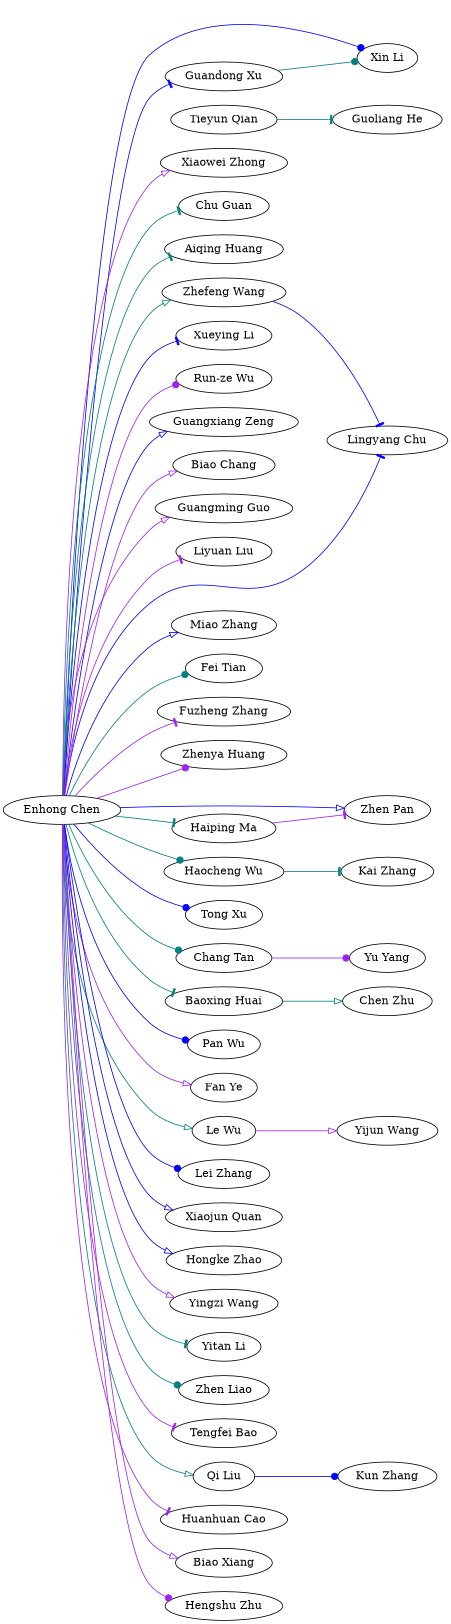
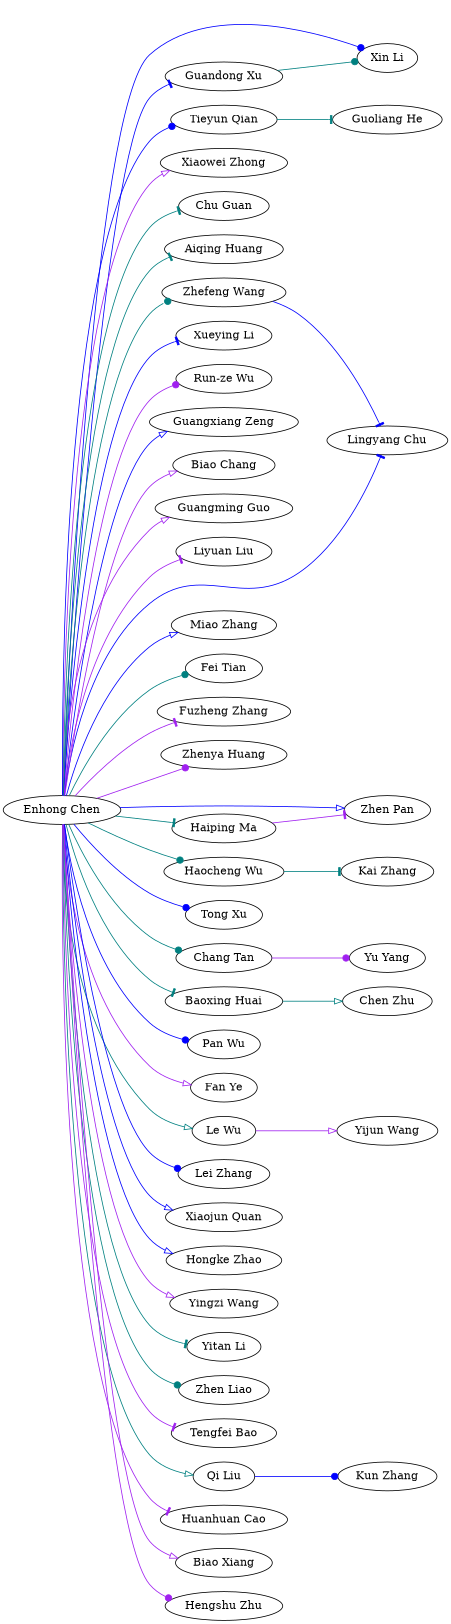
edge "Enhong Chen" -> "Tieyun Qian": added
edge "Enhong Chen" -> "Zhefeng Wang": arrowhead onormal -> dot
